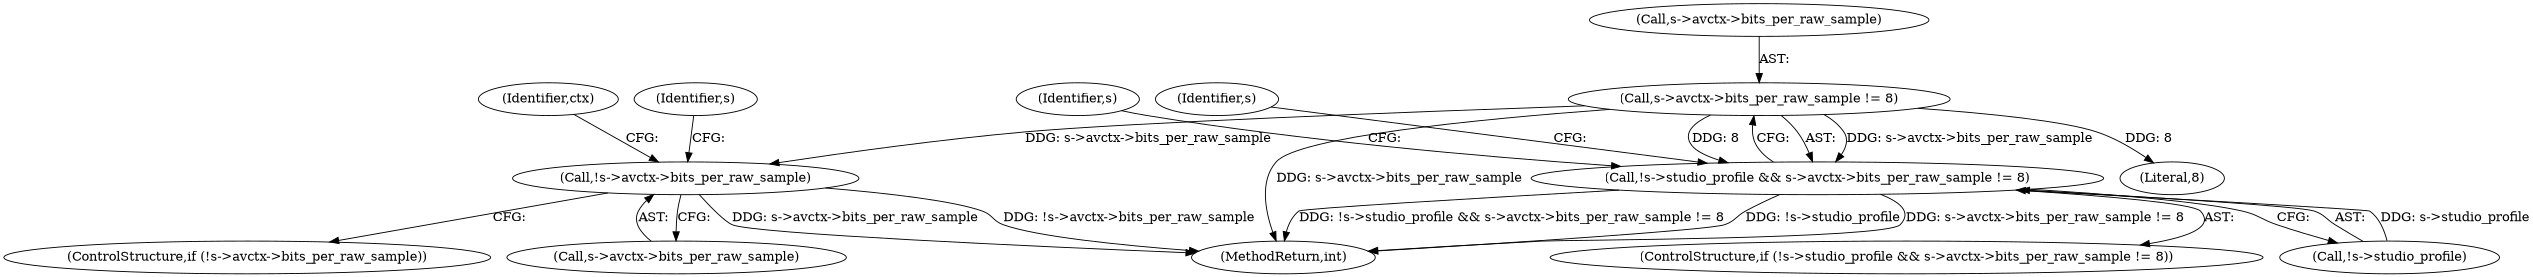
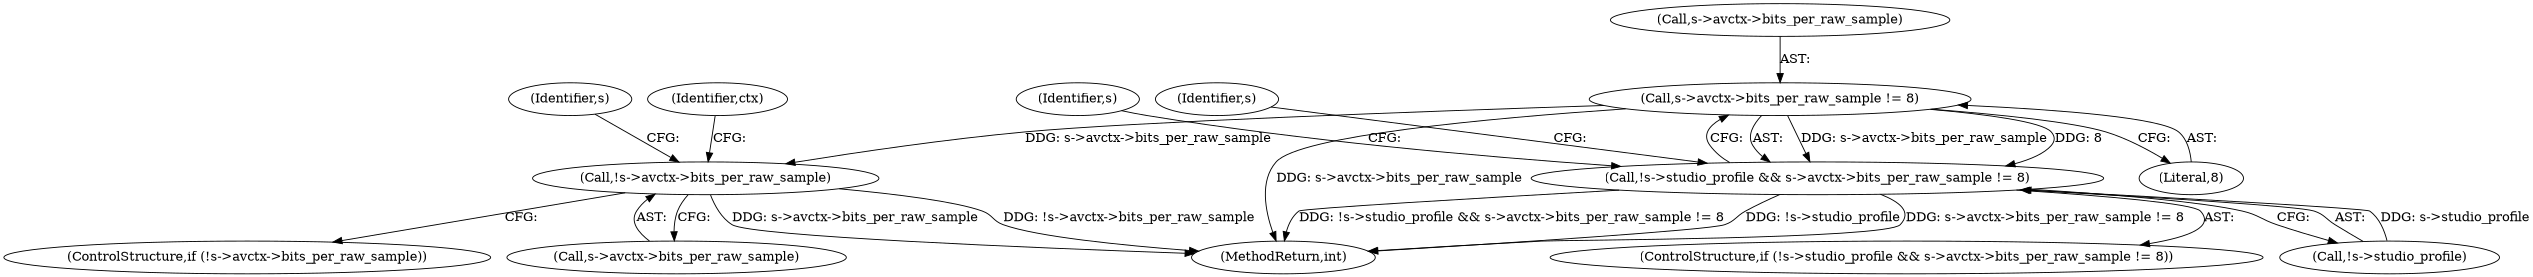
edge "(Literal,8)" -> "(Call,s->avctx->bits_per_raw_sample != 8)": added, label "AST:"
edge "(Call,s->avctx->bits_per_raw_sample != 8)" -> "(Literal,8)": label "DDG: 8" -> "CFG: "
